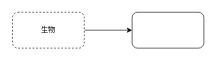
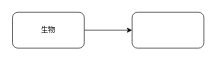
node "生物": style dashed -> solid
